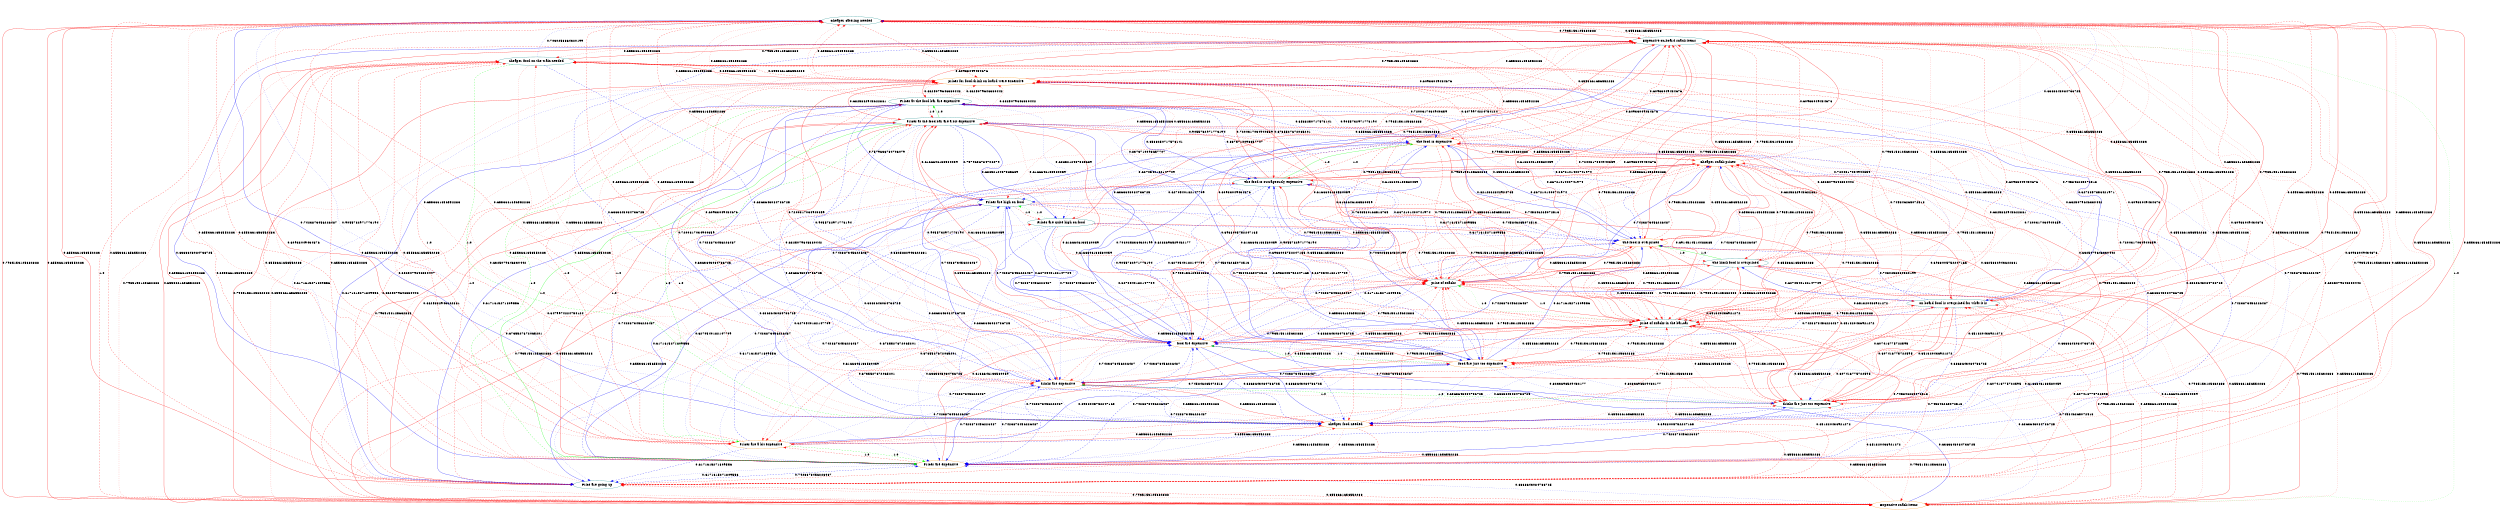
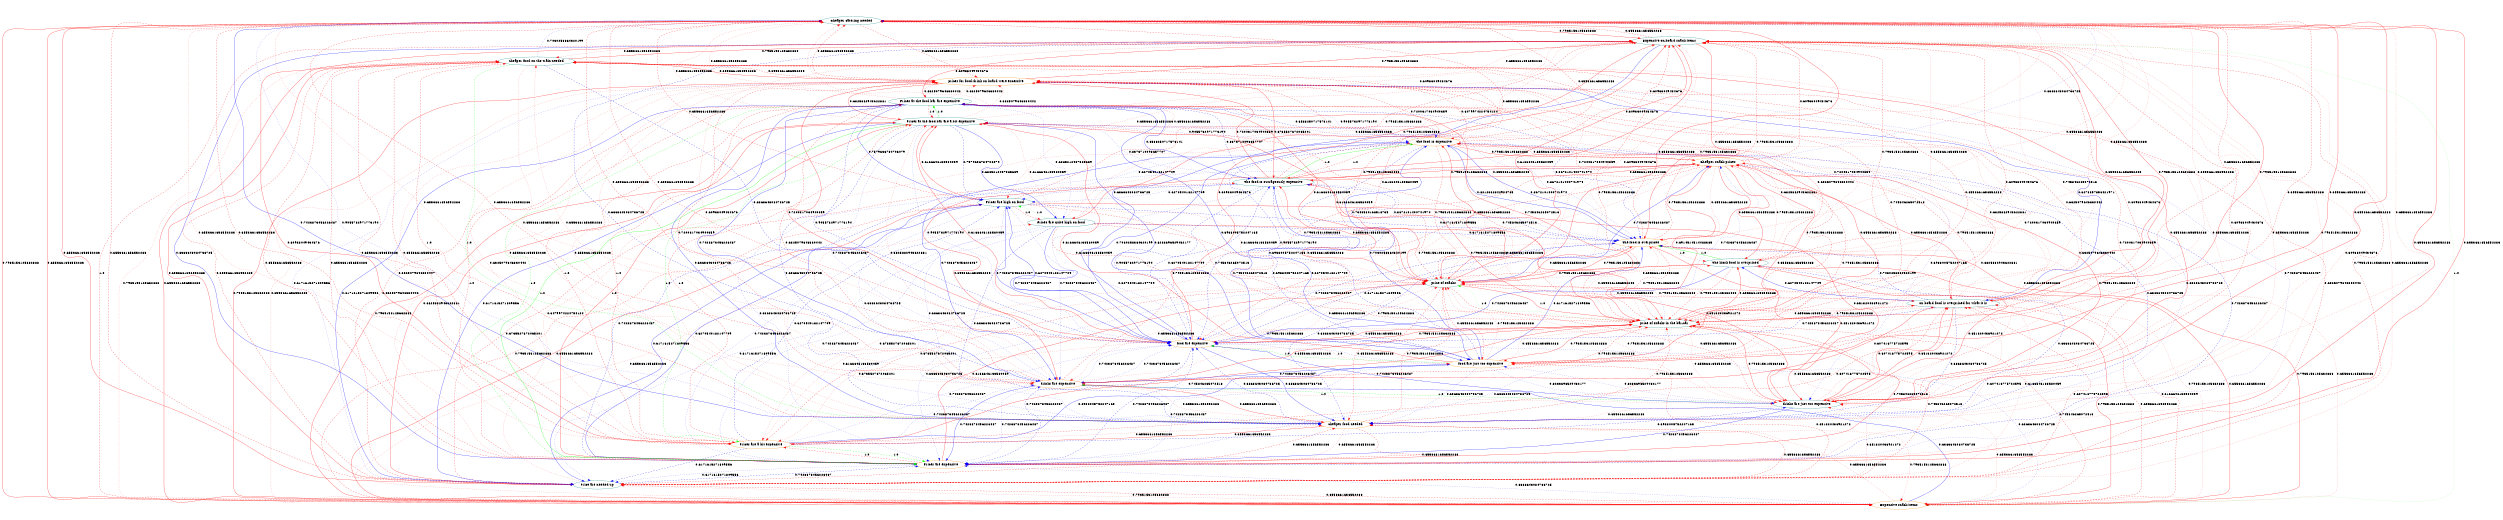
edge "cheaper food needed" -> "drinks are just too expensive": now "Expensive snack items" -> "drinks are just too expensive"
node "Price are going up": label "Price are going up" -> "Price are needed up"
